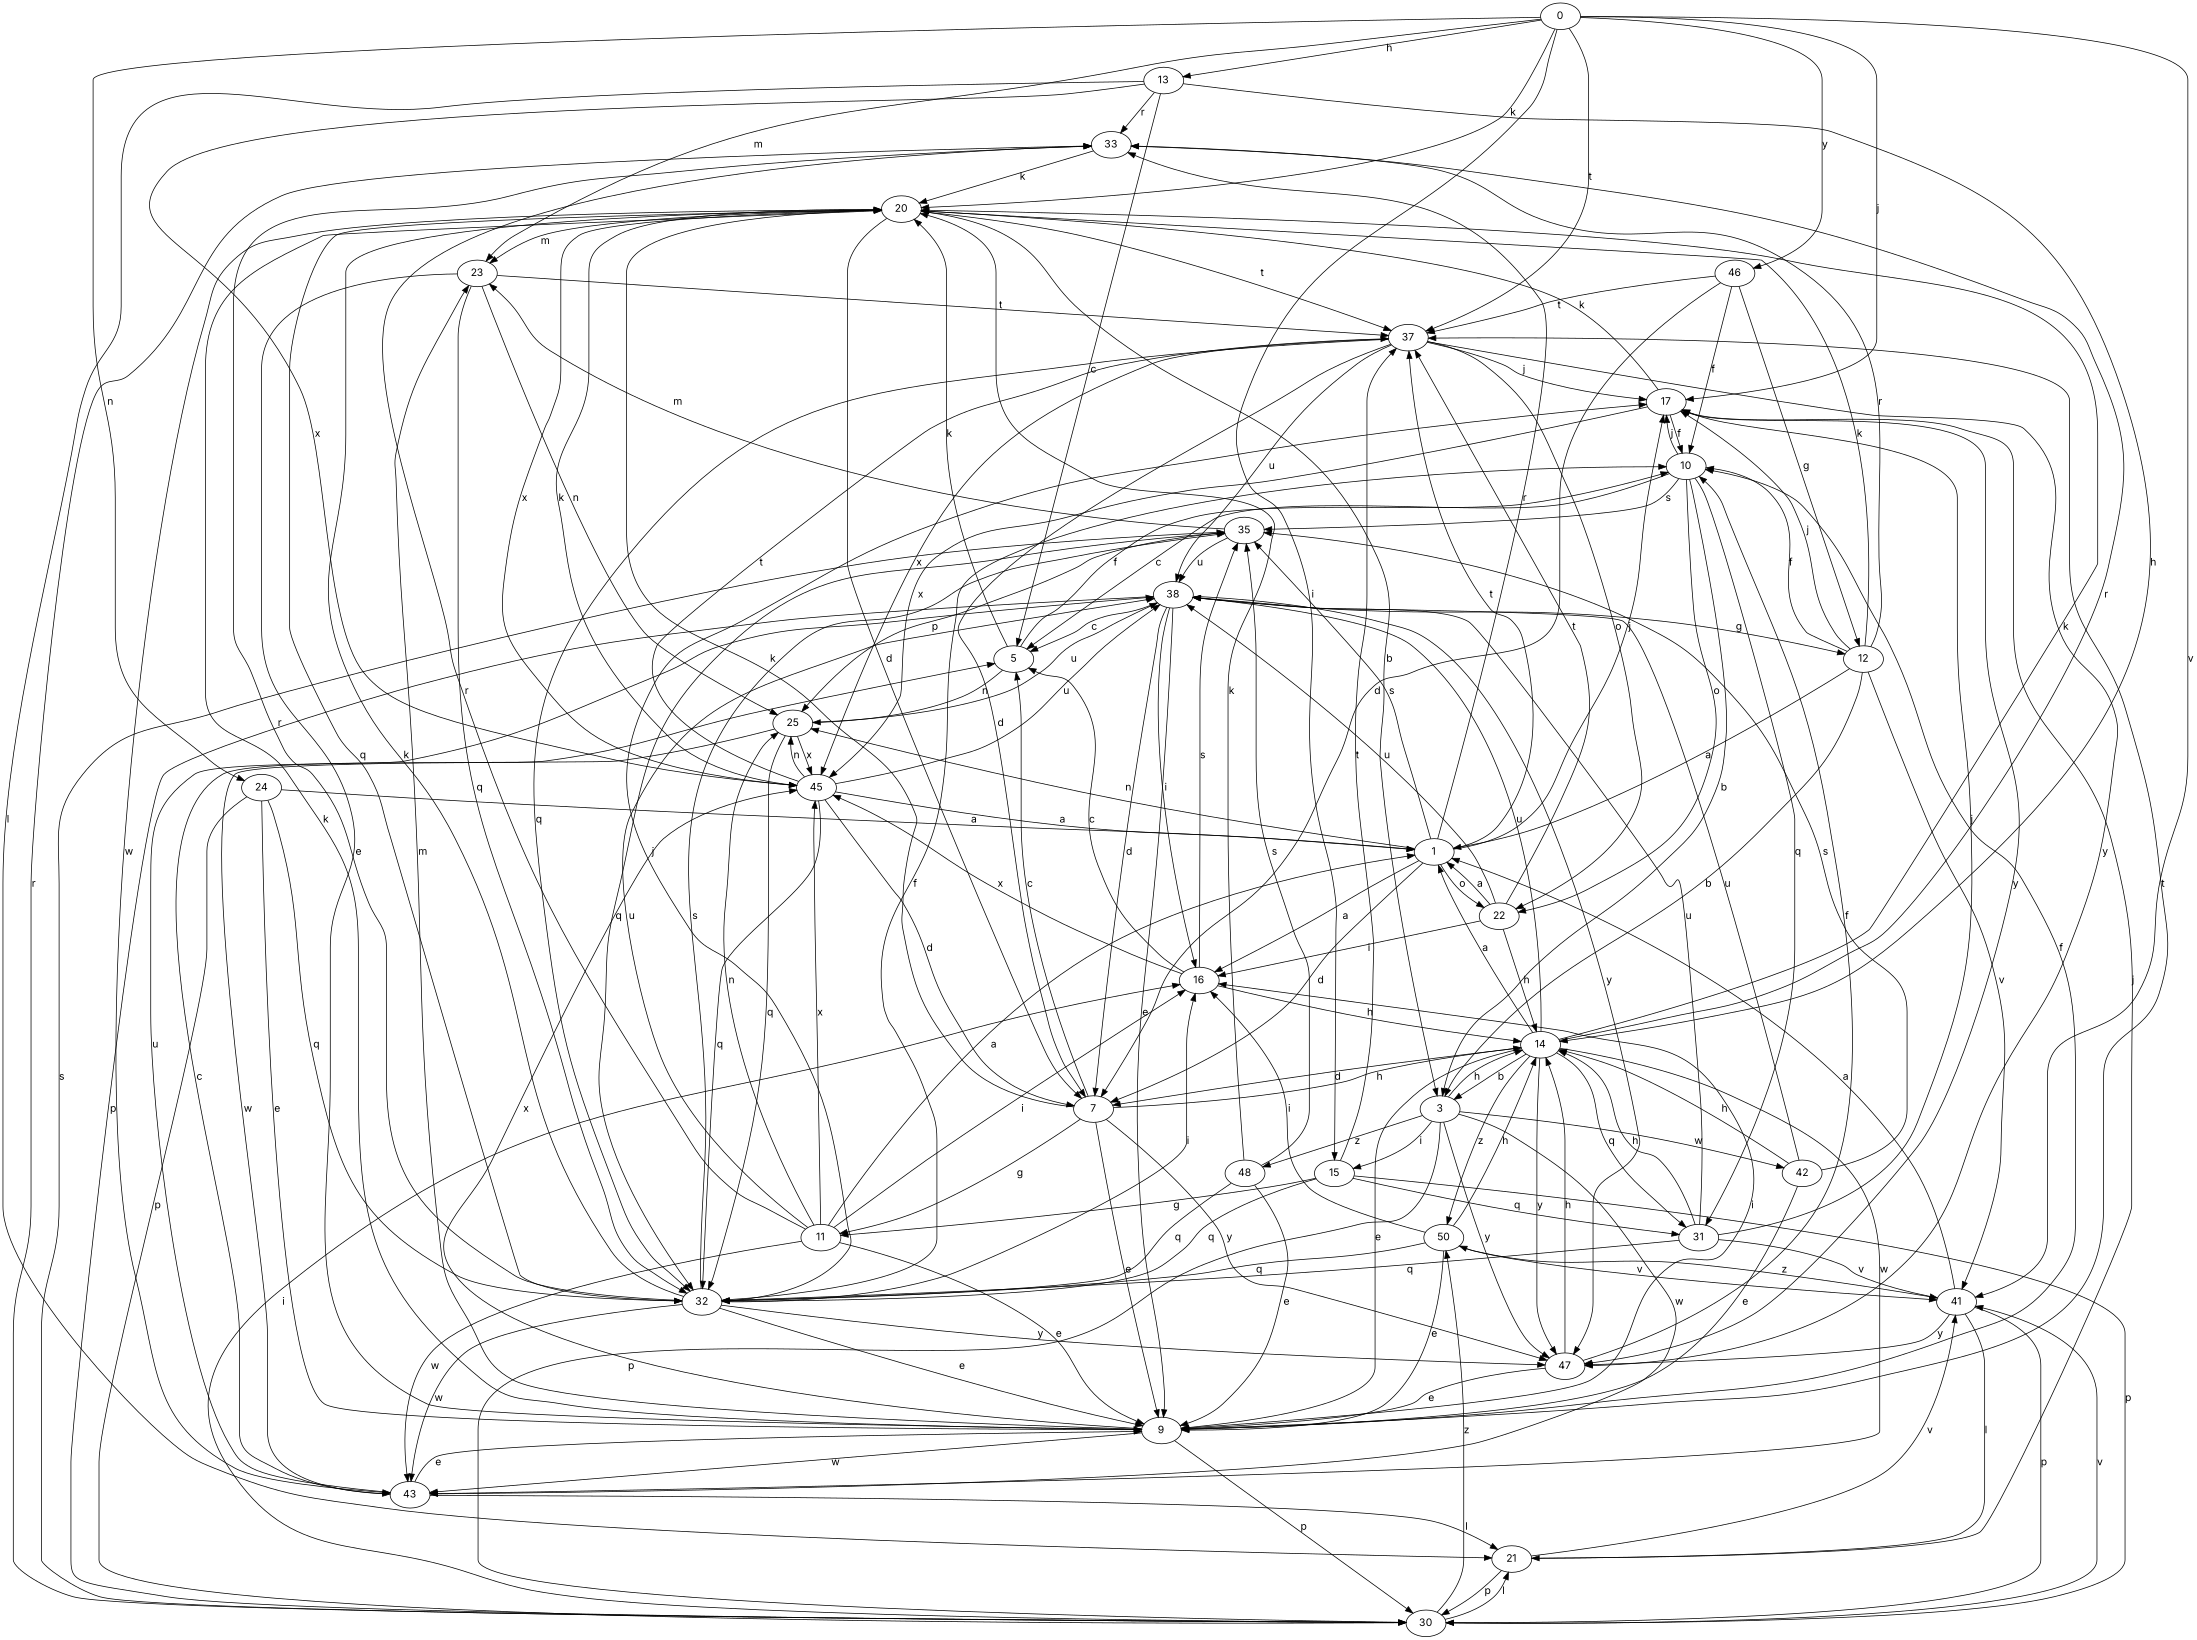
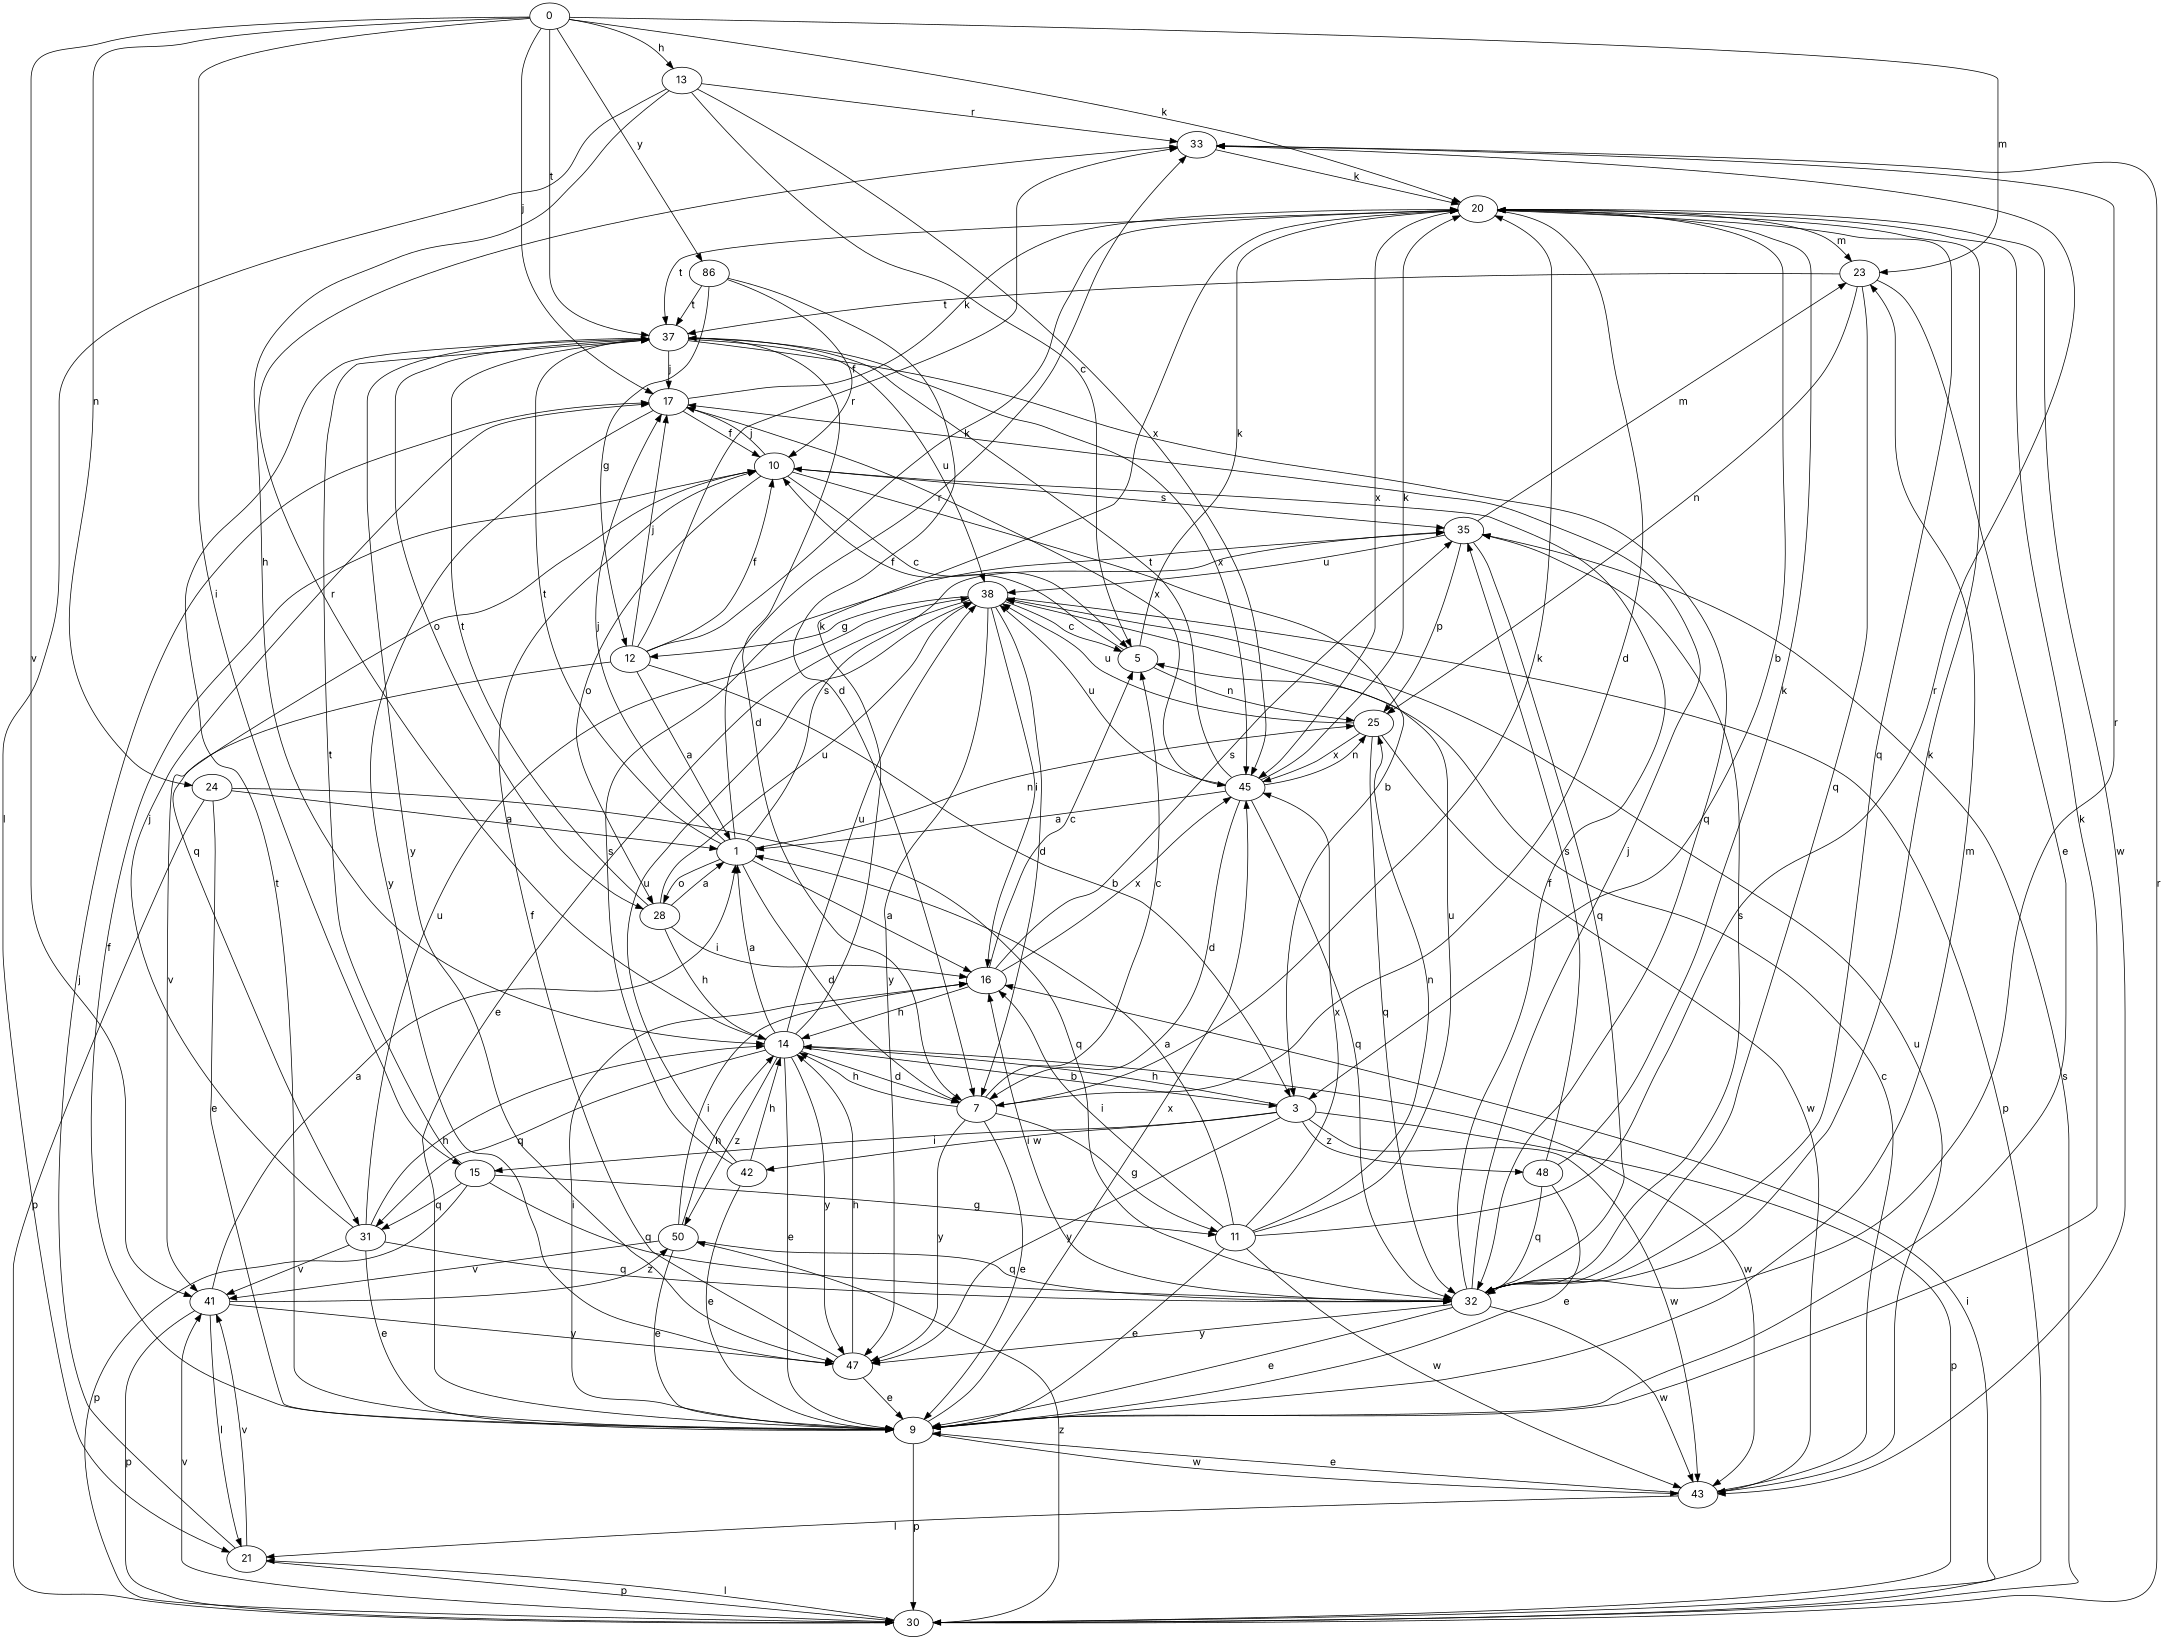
node "46": label "46" -> "86"
node "22": label "22" -> "28"
edge "31" -> "9": added, label "e"
